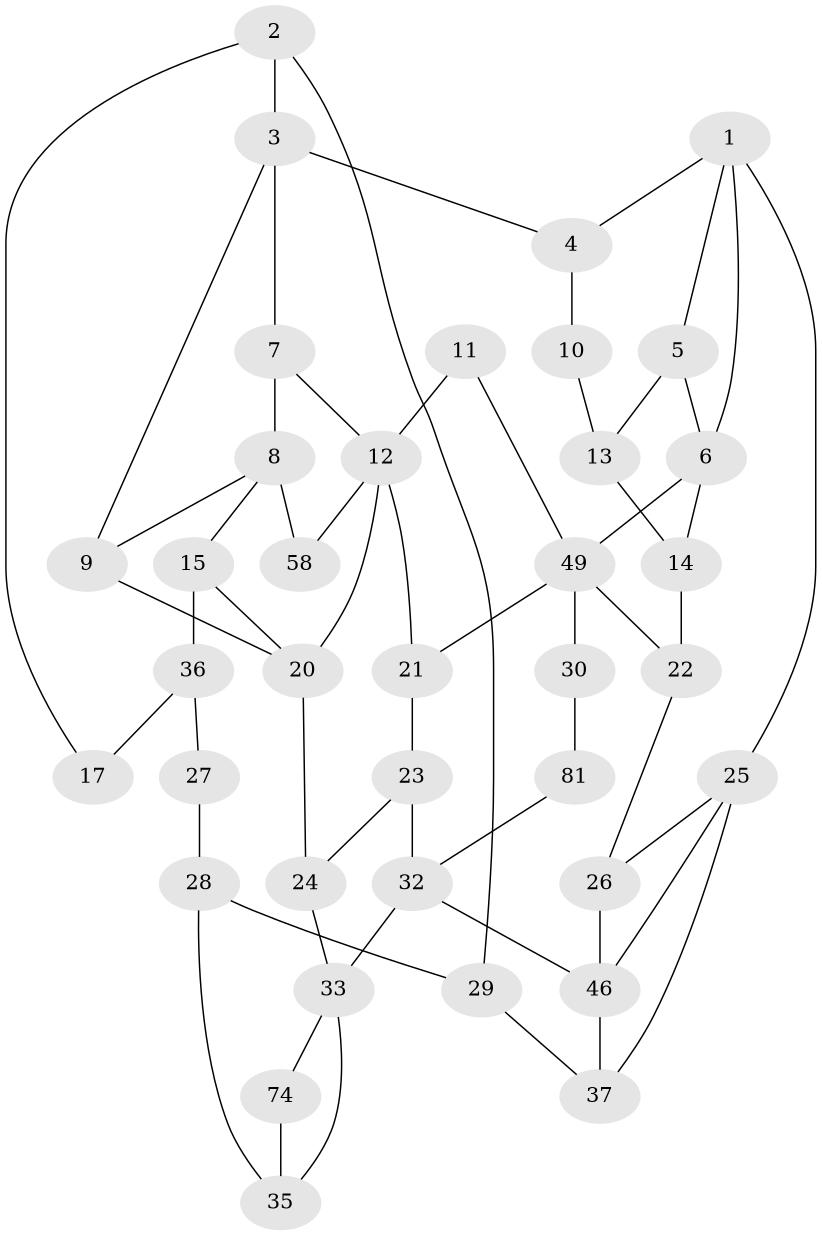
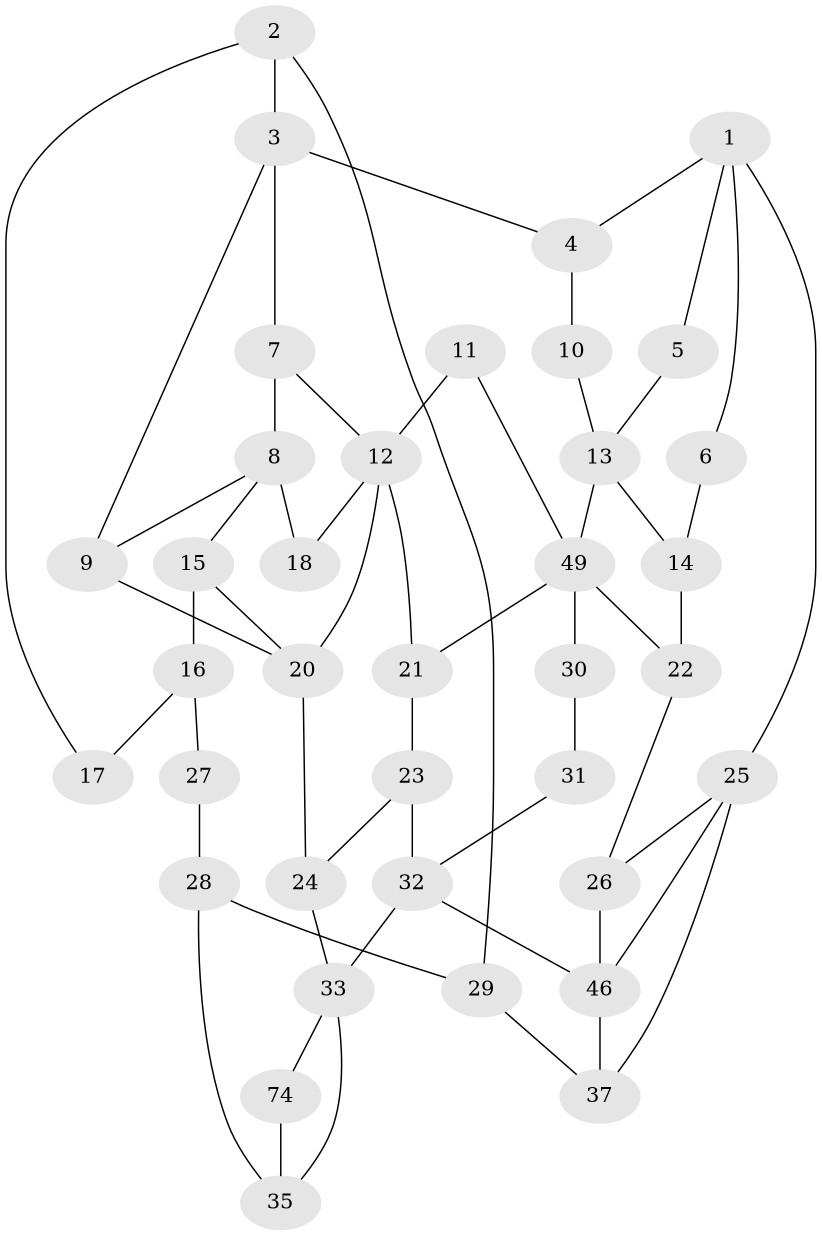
edge "5" -- "6": removed
edge "6" -- "49": now "13" -- "49"
node "58": label "58" -> "18"
node "36": label "36" -> "16"
node "81": label "81" -> "31"
